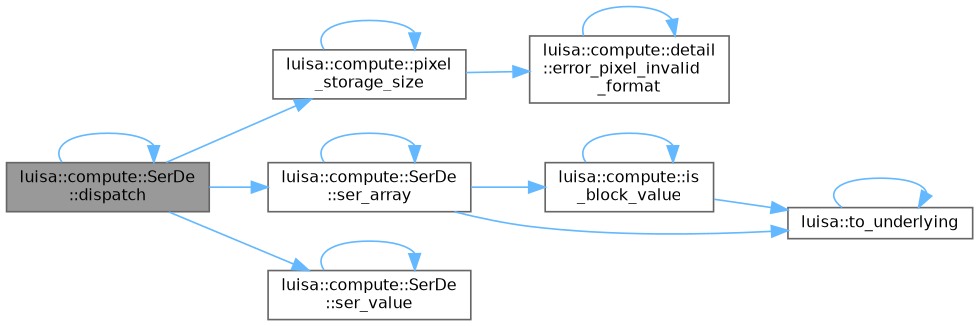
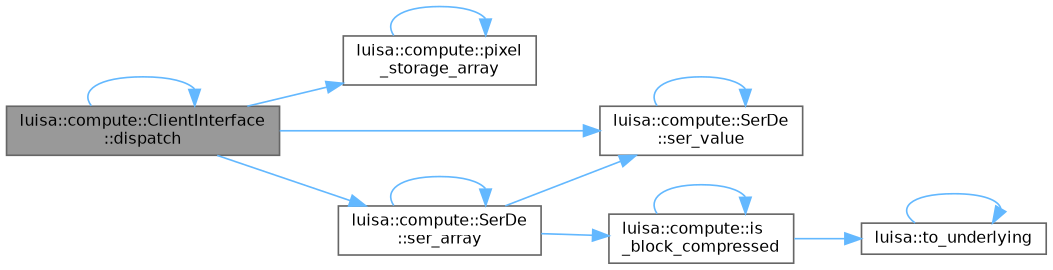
node "luisa::compute::detail ::error_pixel_invalid _format": removed
node "luisa::compute::pixel _storage_size": label "luisa::compute::pixel _storage_size" -> "luisa::compute::pixel _storage_array"
node "luisa::compute::SerDe ::dispatch": label "luisa::compute::SerDe ::dispatch" -> "luisa::compute::ClientInterface ::dispatch"
node "luisa::compute::is _block_value": label "luisa::compute::is _block_value" -> "luisa::compute::is _block_compressed"
edge "luisa::compute::SerDe ::ser_array" -> "luisa::to_underlying": now "luisa::compute::SerDe ::ser_array" -> "luisa::compute::SerDe ::ser_value"
